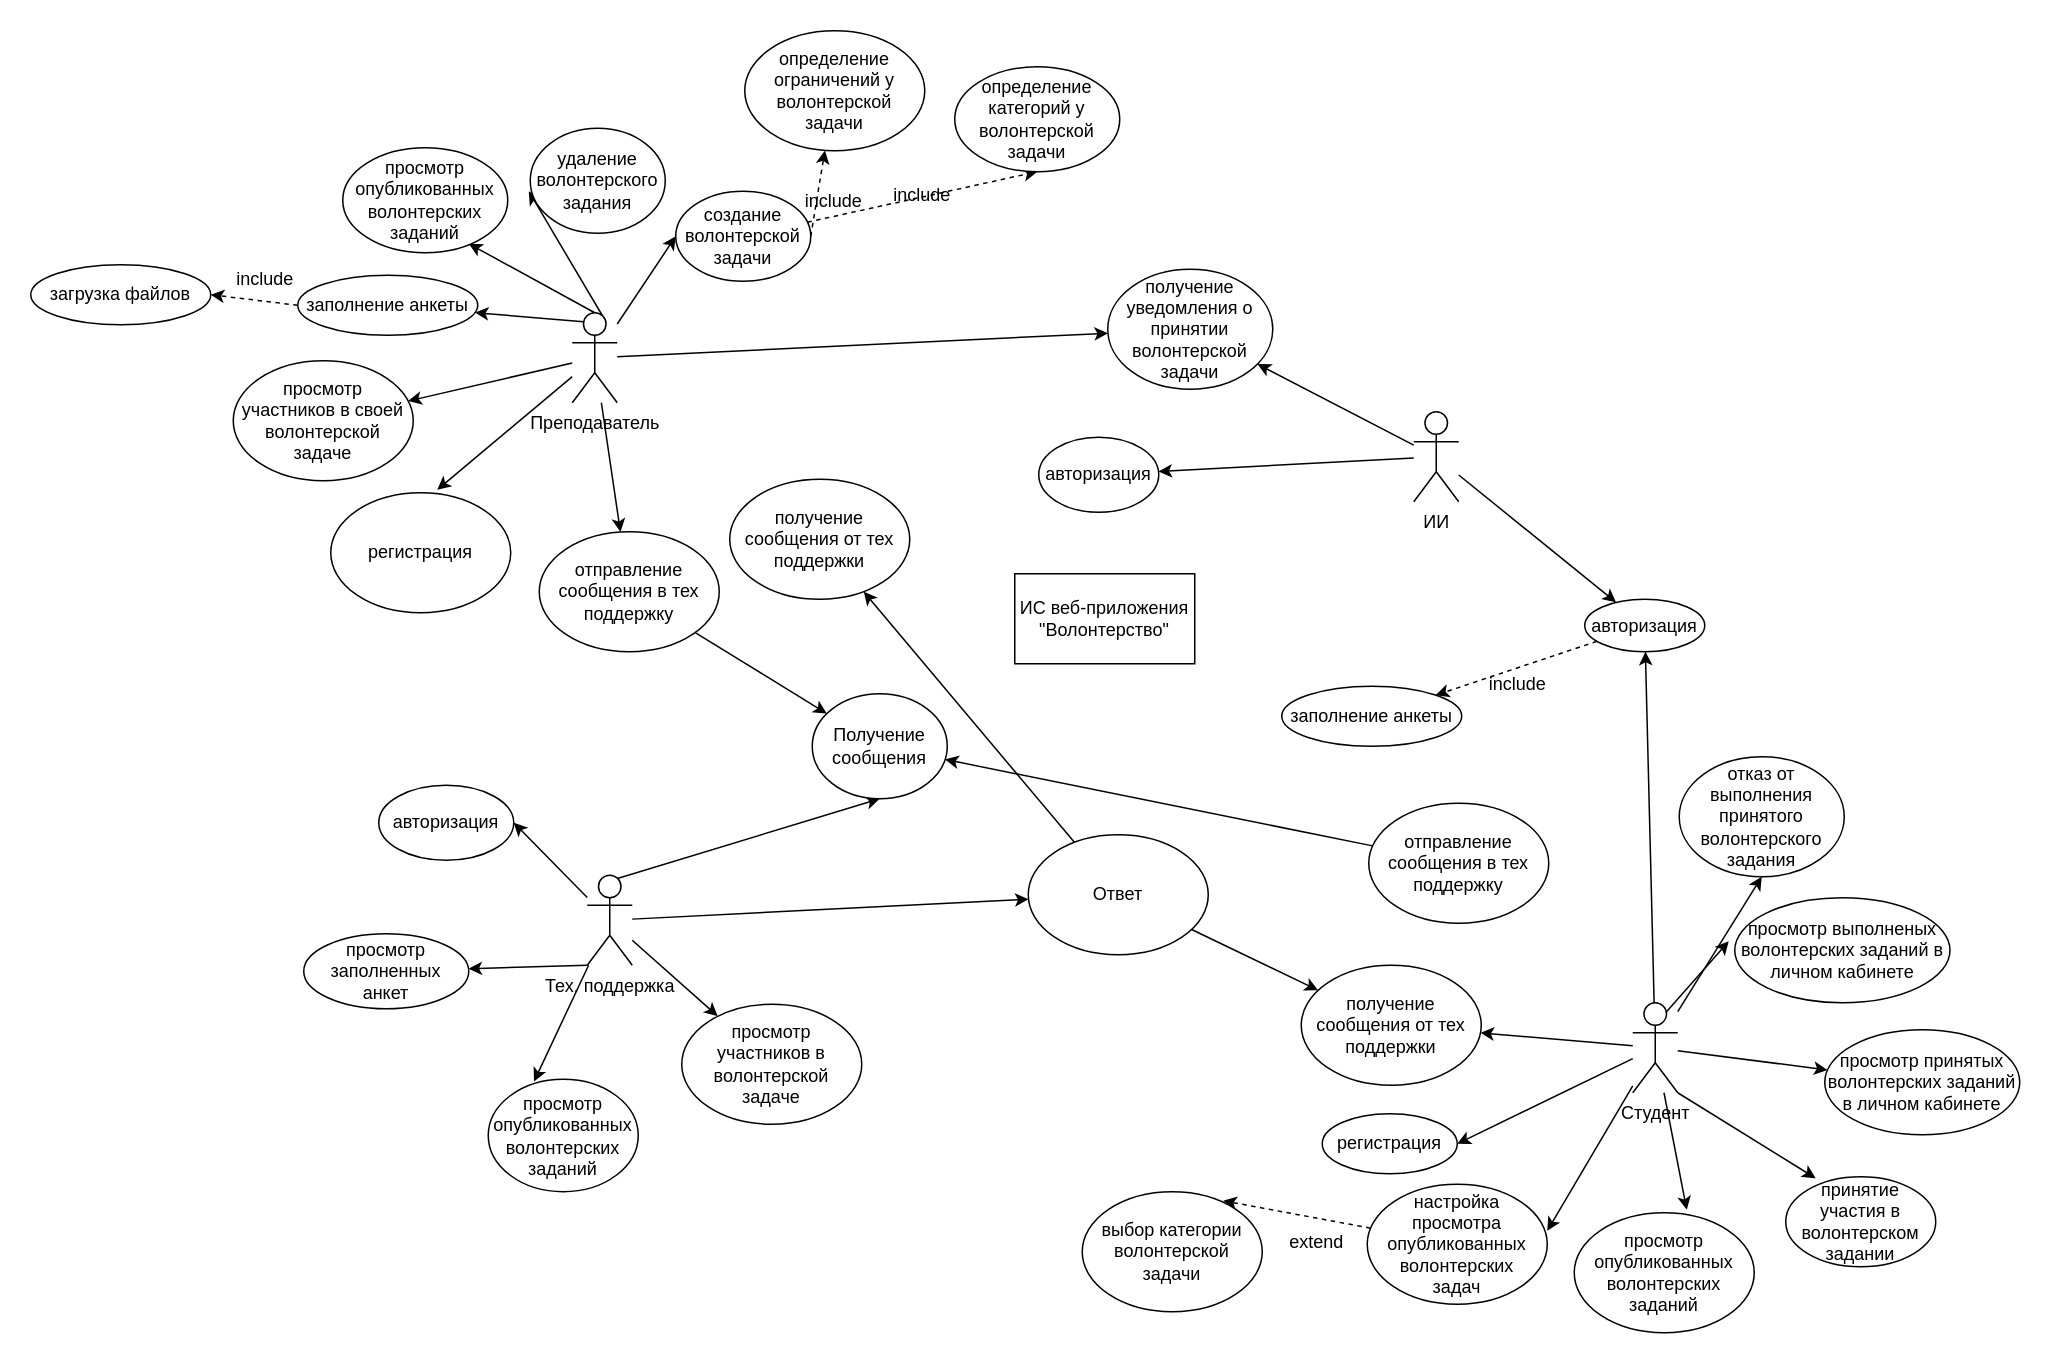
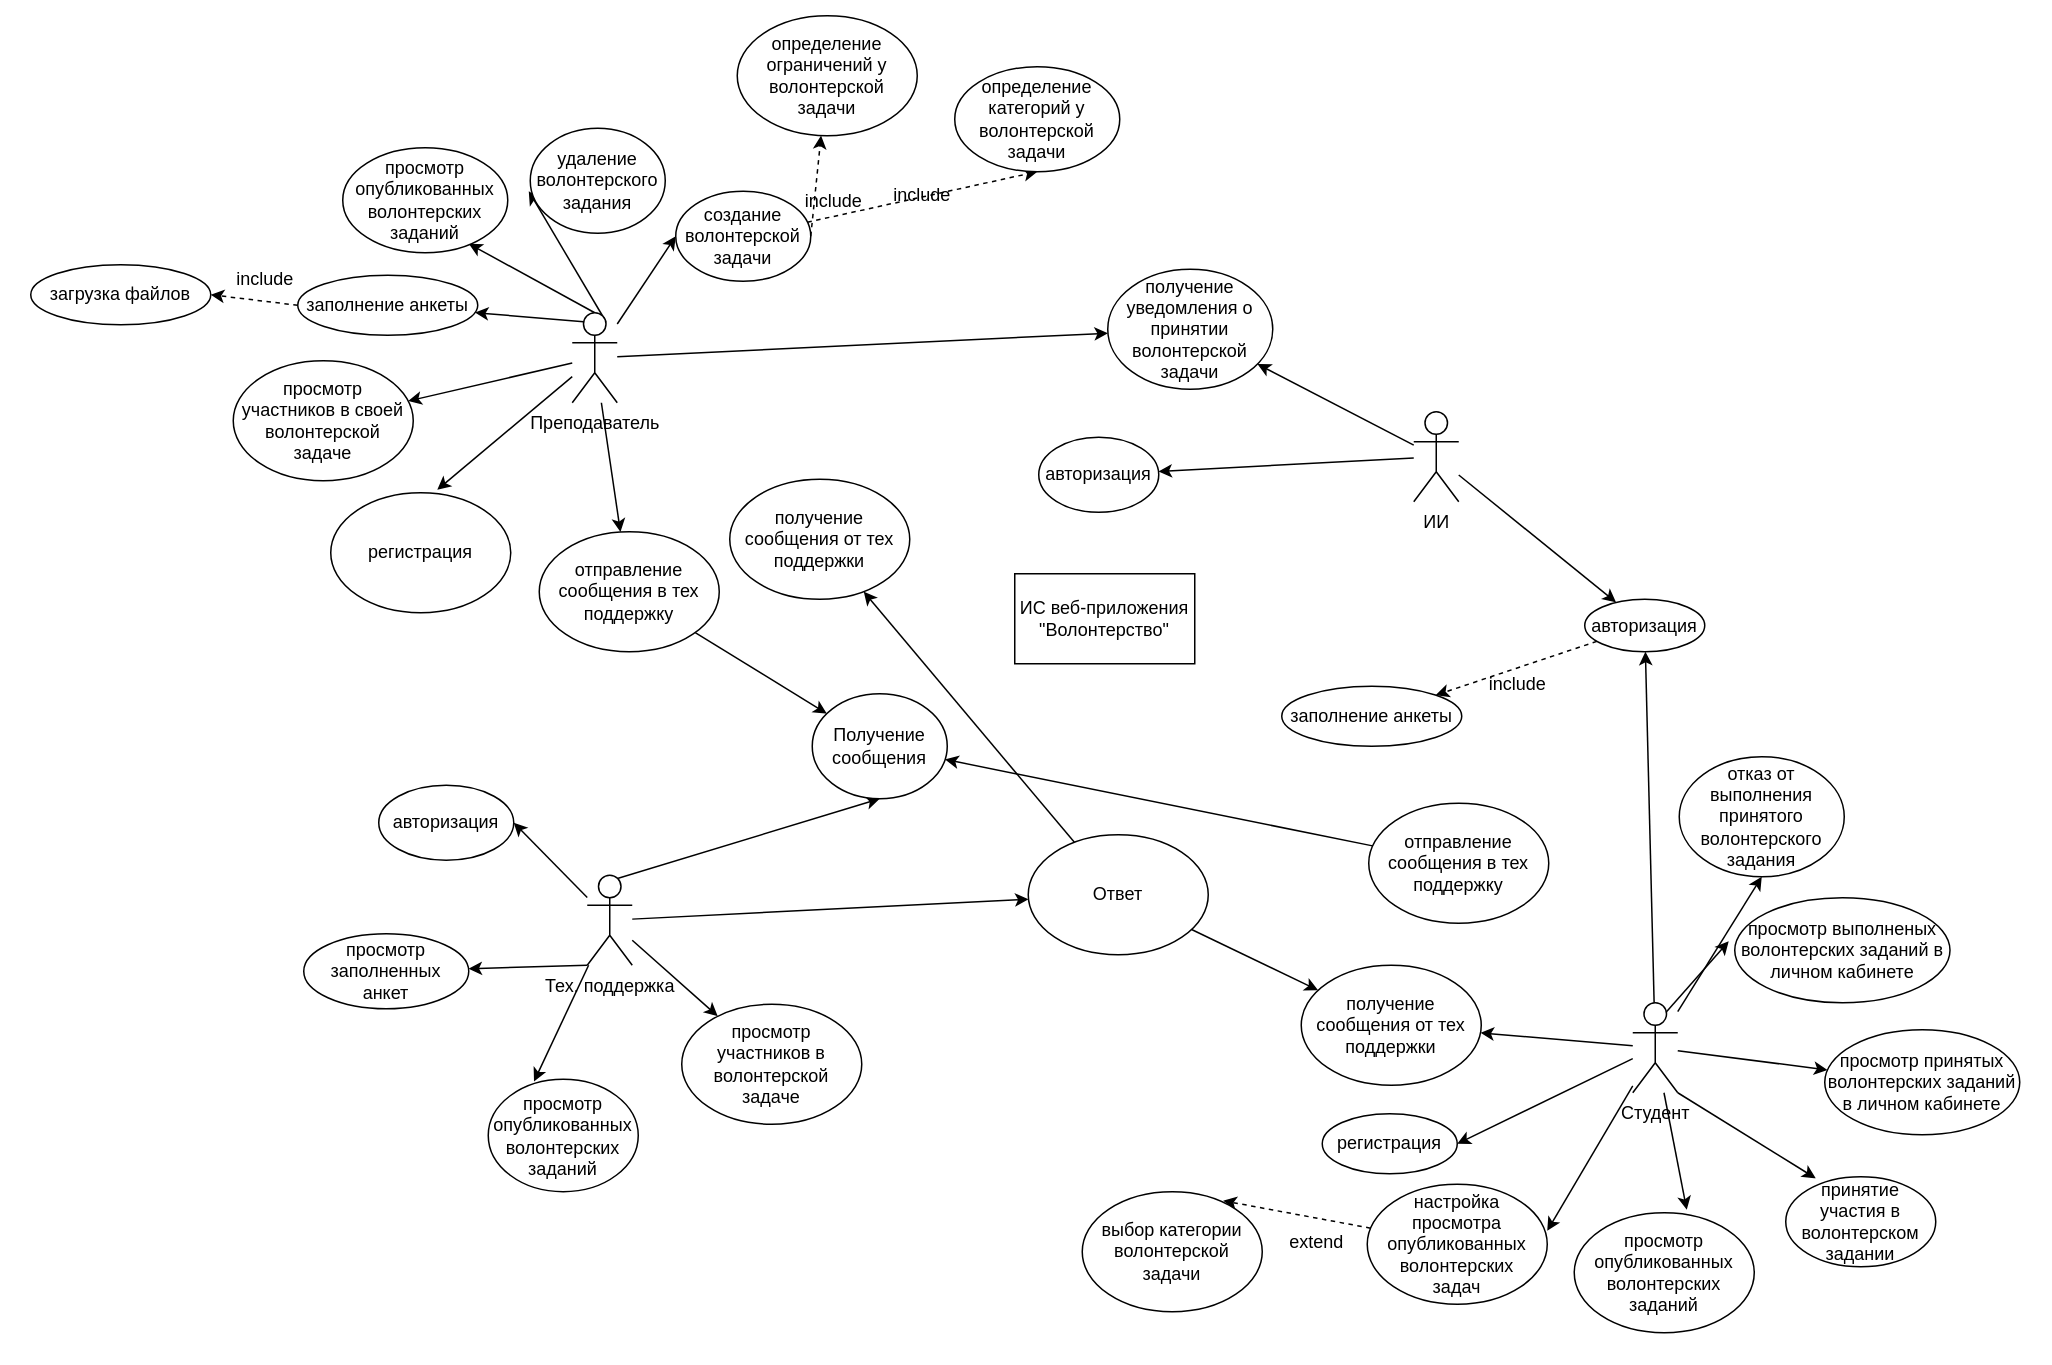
node "определение ограничений у волонтерской задачи": moved (835, 91) -> (827, 76)
